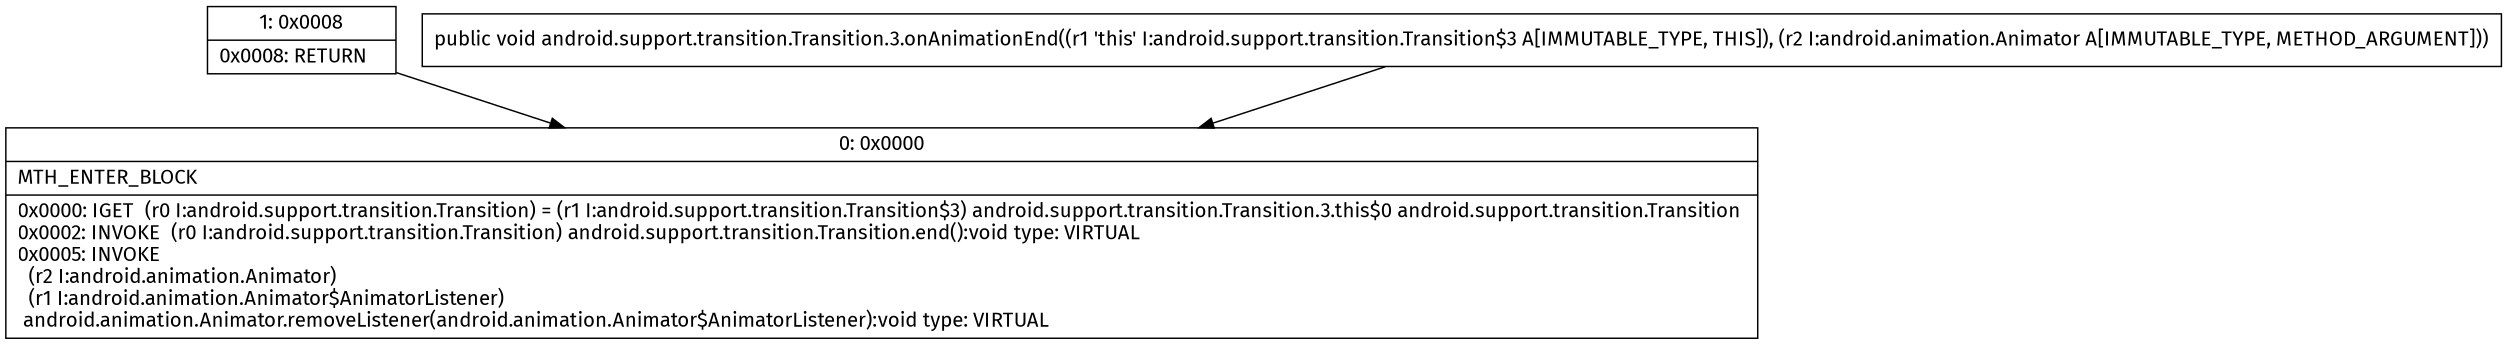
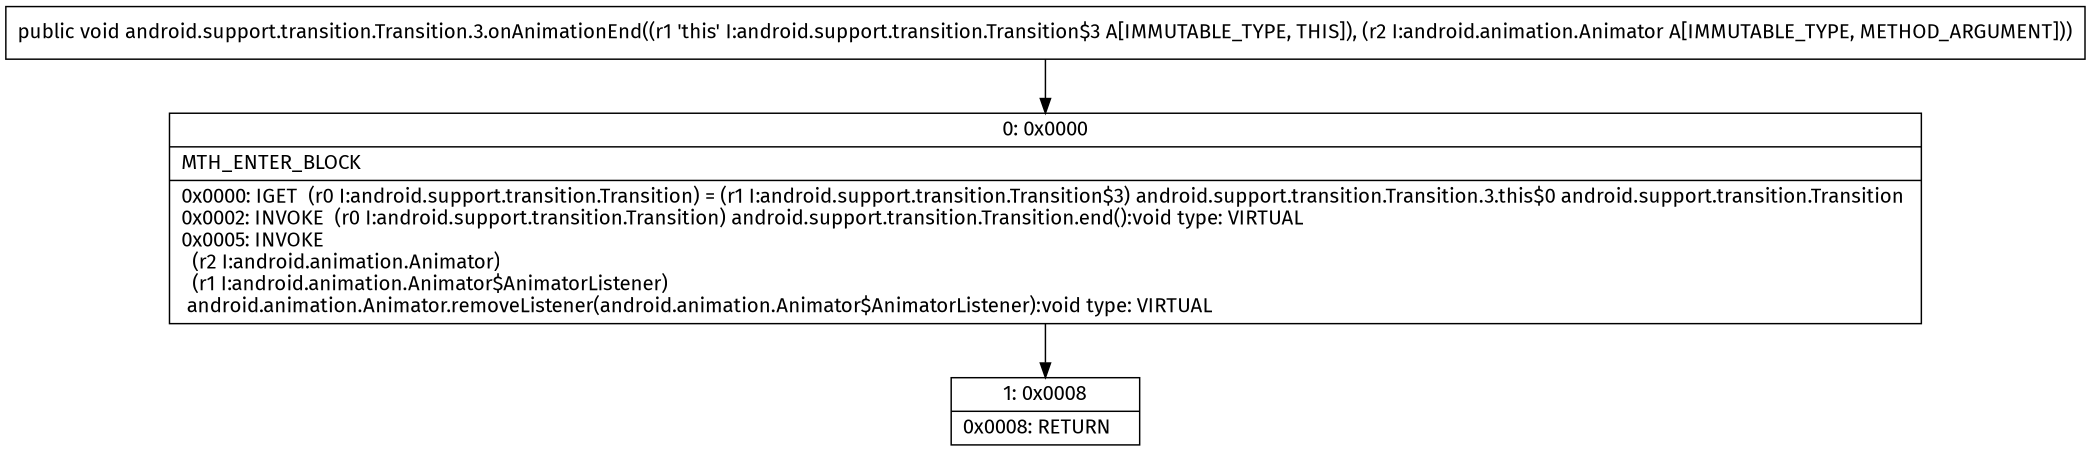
edge "1: 0x0008" -> "0: 0x0000": reversed
